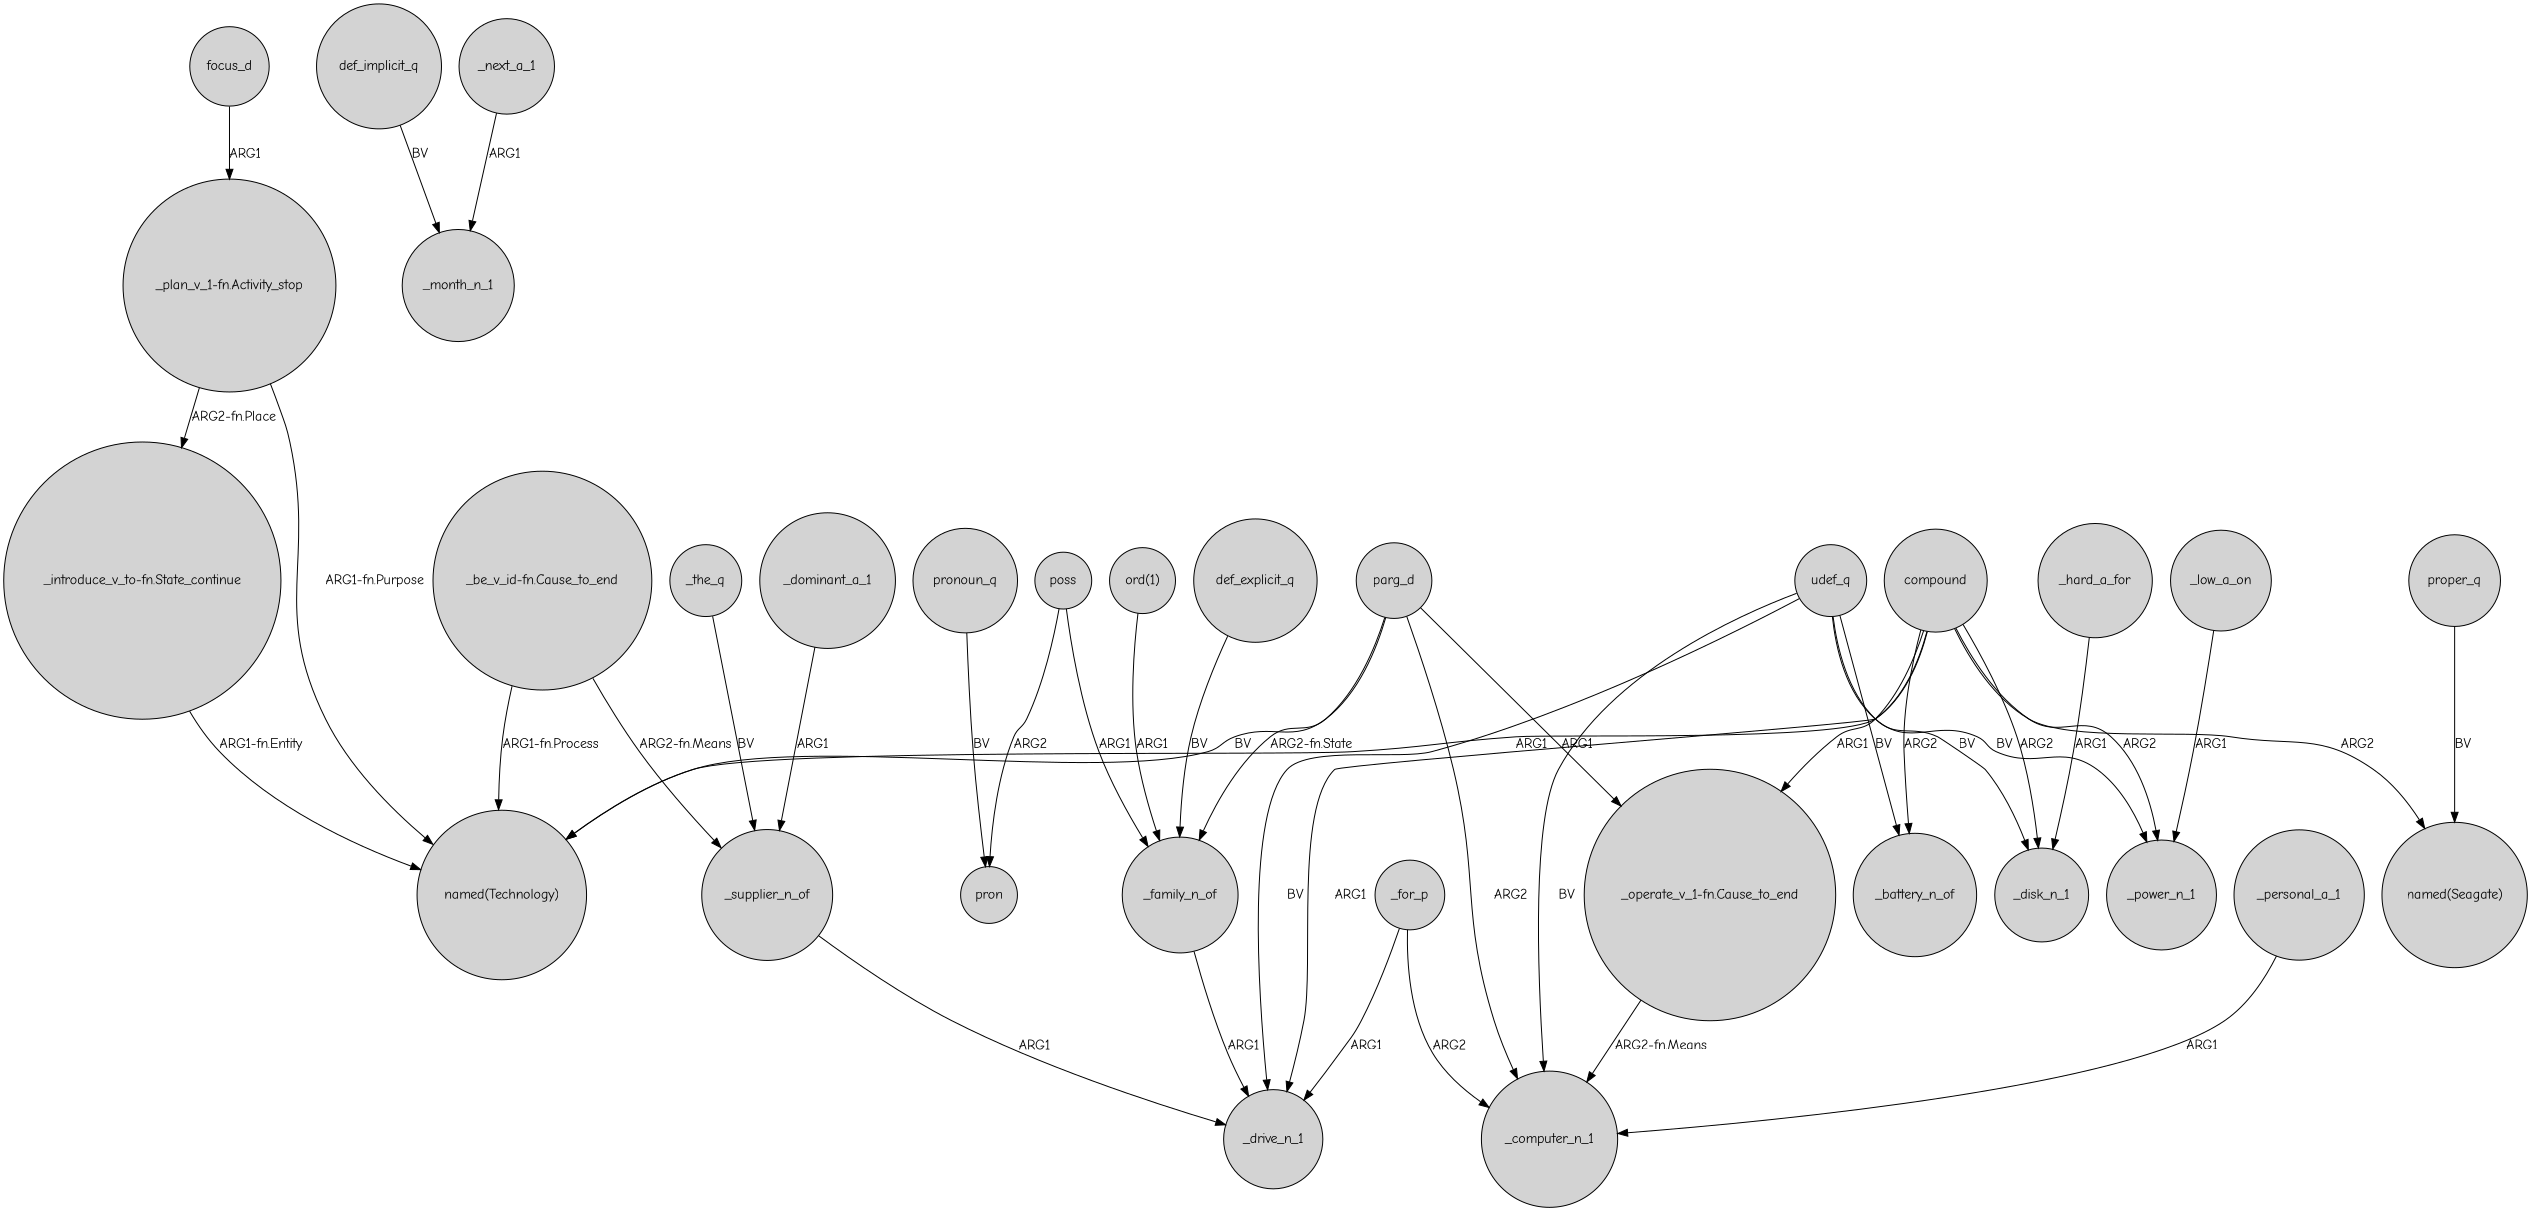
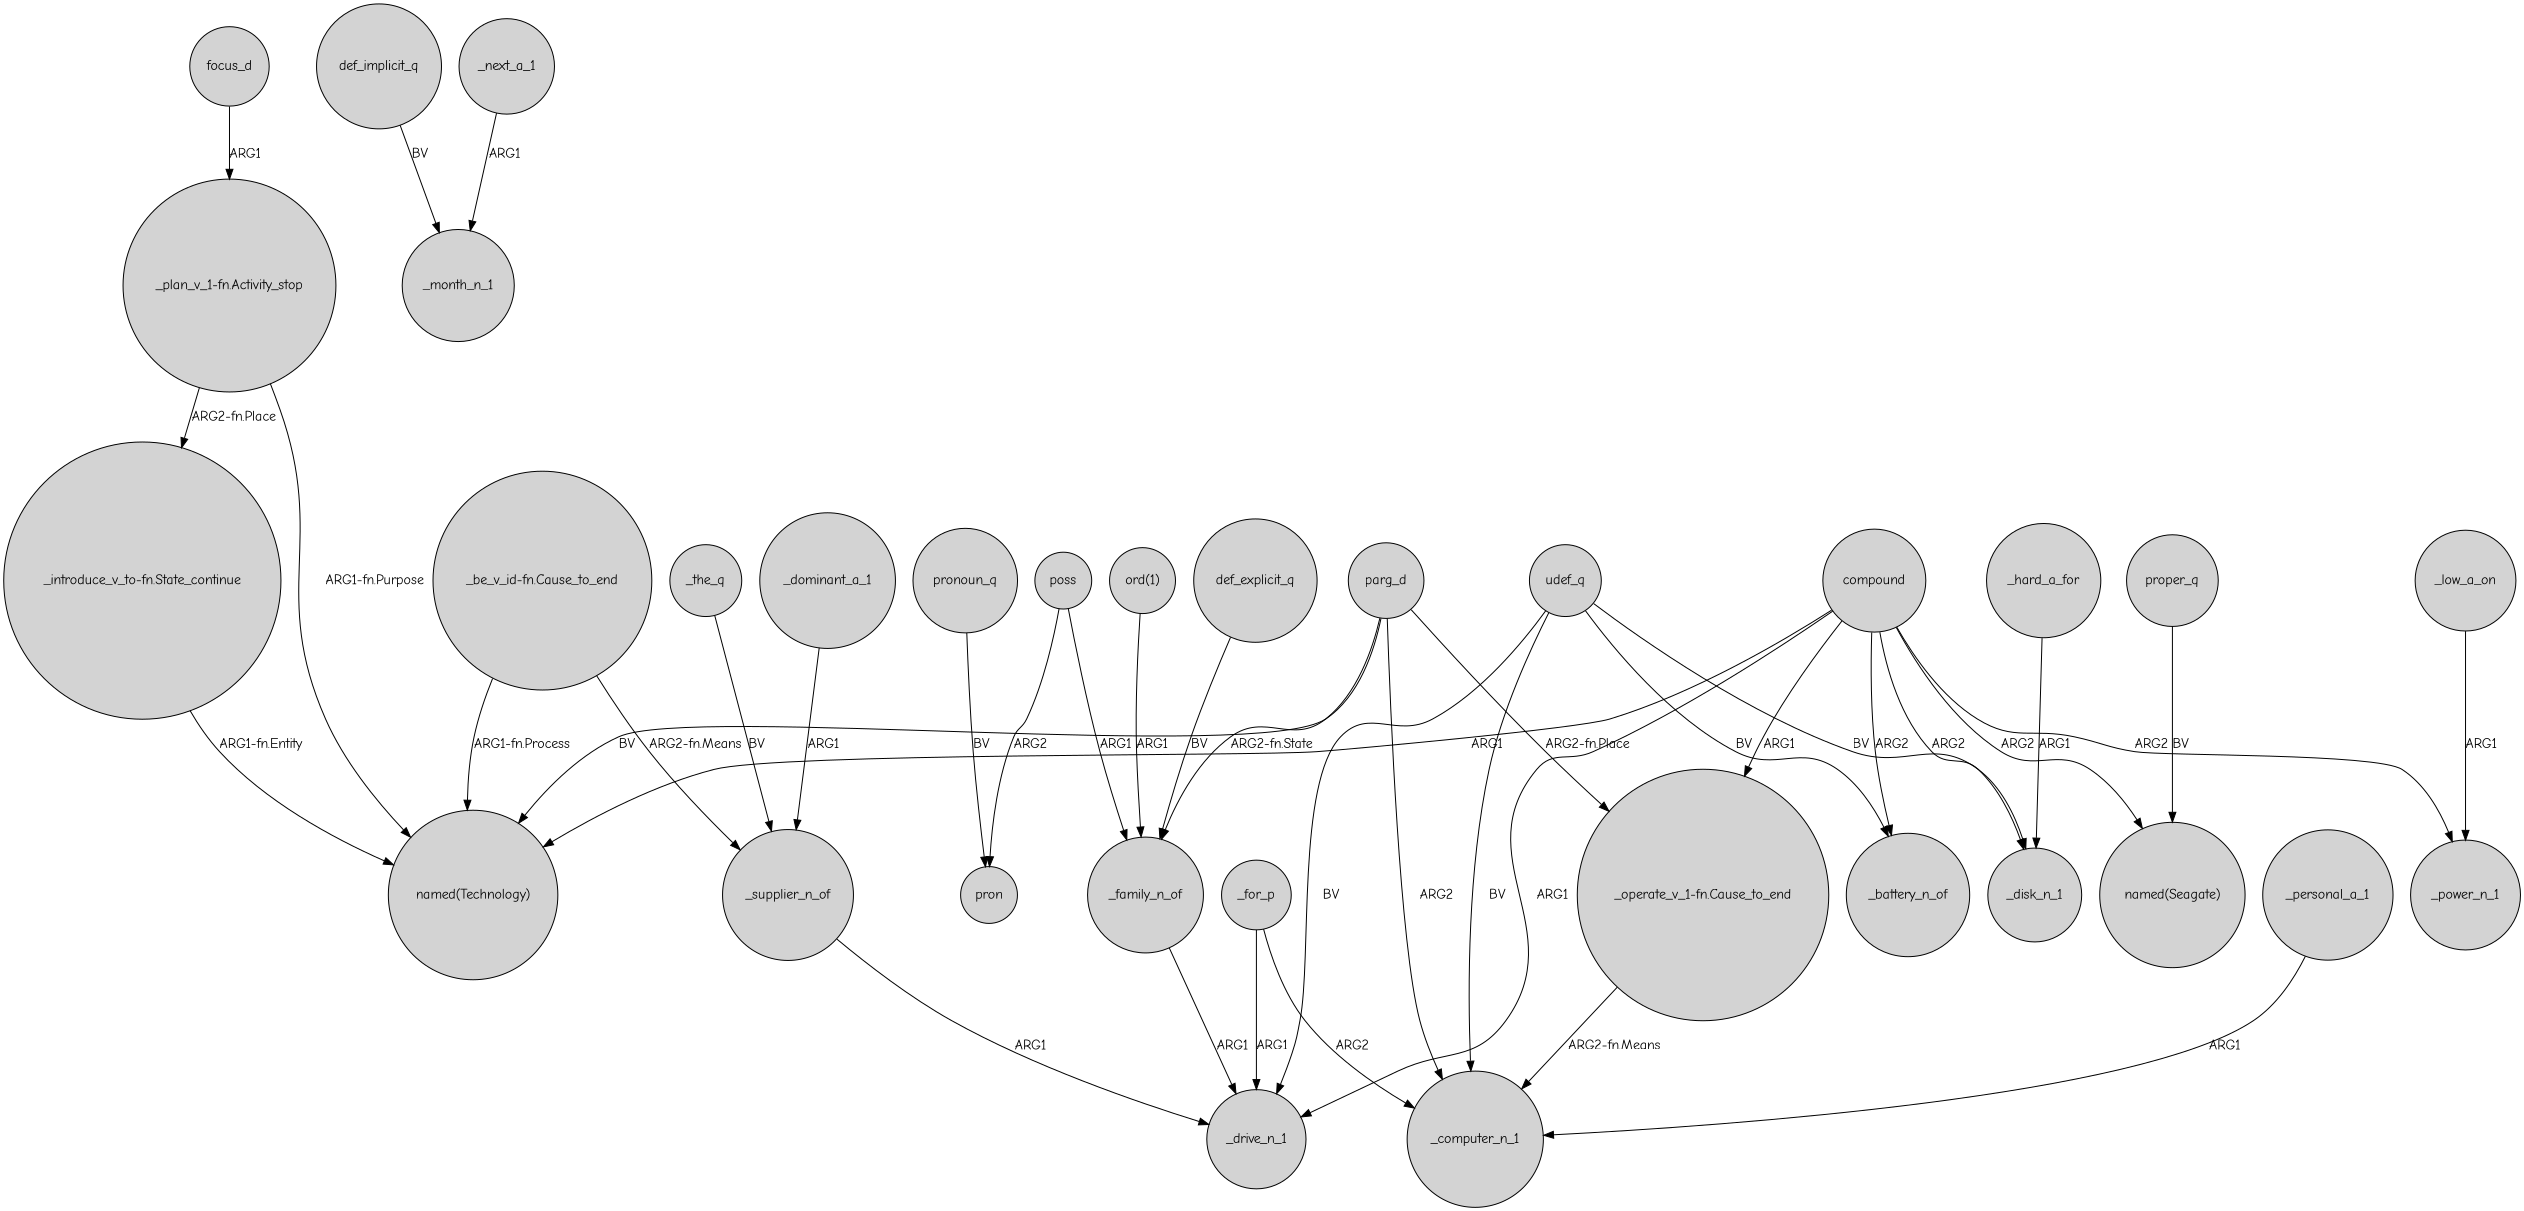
edge "udef_q" -> "_power_n_1": removed, label "BV"
edge "parg_d" -> "_operate_v_1-fn.Cause_to_end": label "ARG1" -> "ARG2-fn.Place"
